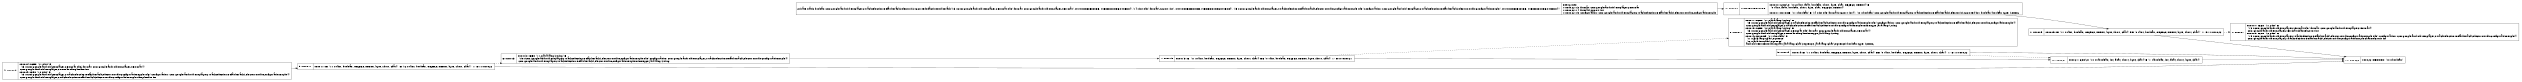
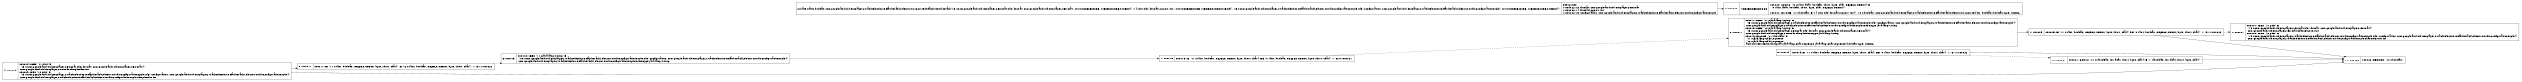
node "0: 0x0000": text "MTH_ENTER_TYPE" -> "MTH_ENTER_BLOCK"
edge "0: 0x0000" -> "1: 0x0005": now "8: 0x0017" -> "1: 0x0005"
node "8: 0x0017": text "(r2 I:java.int.CharSequence)" -> "(r2 I:java.lang.CharSequence)"
edge "7: 0x0015" -> "10: 0x0021": removed
edge "5: 0x0011" -> "11: 0x0022": now "4: 0x000d" -> "11: 0x0022"
